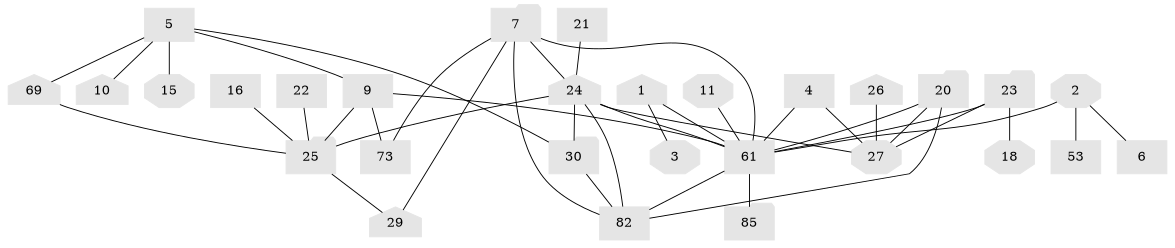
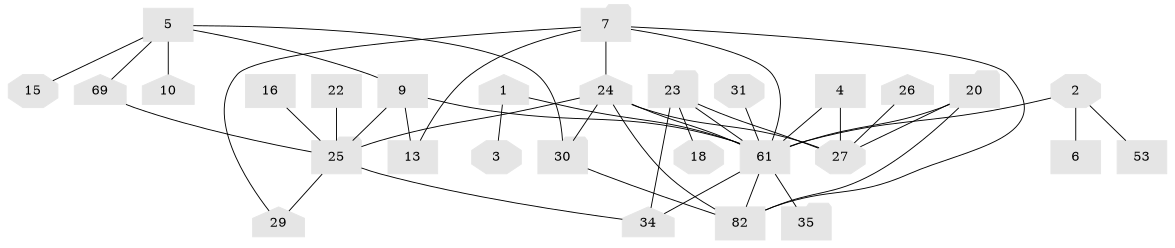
node "21": removed
node "11": label "11" -> "31"
node "73": label "73" -> "13"
node "34": added
node "85": label "85" -> "35"
